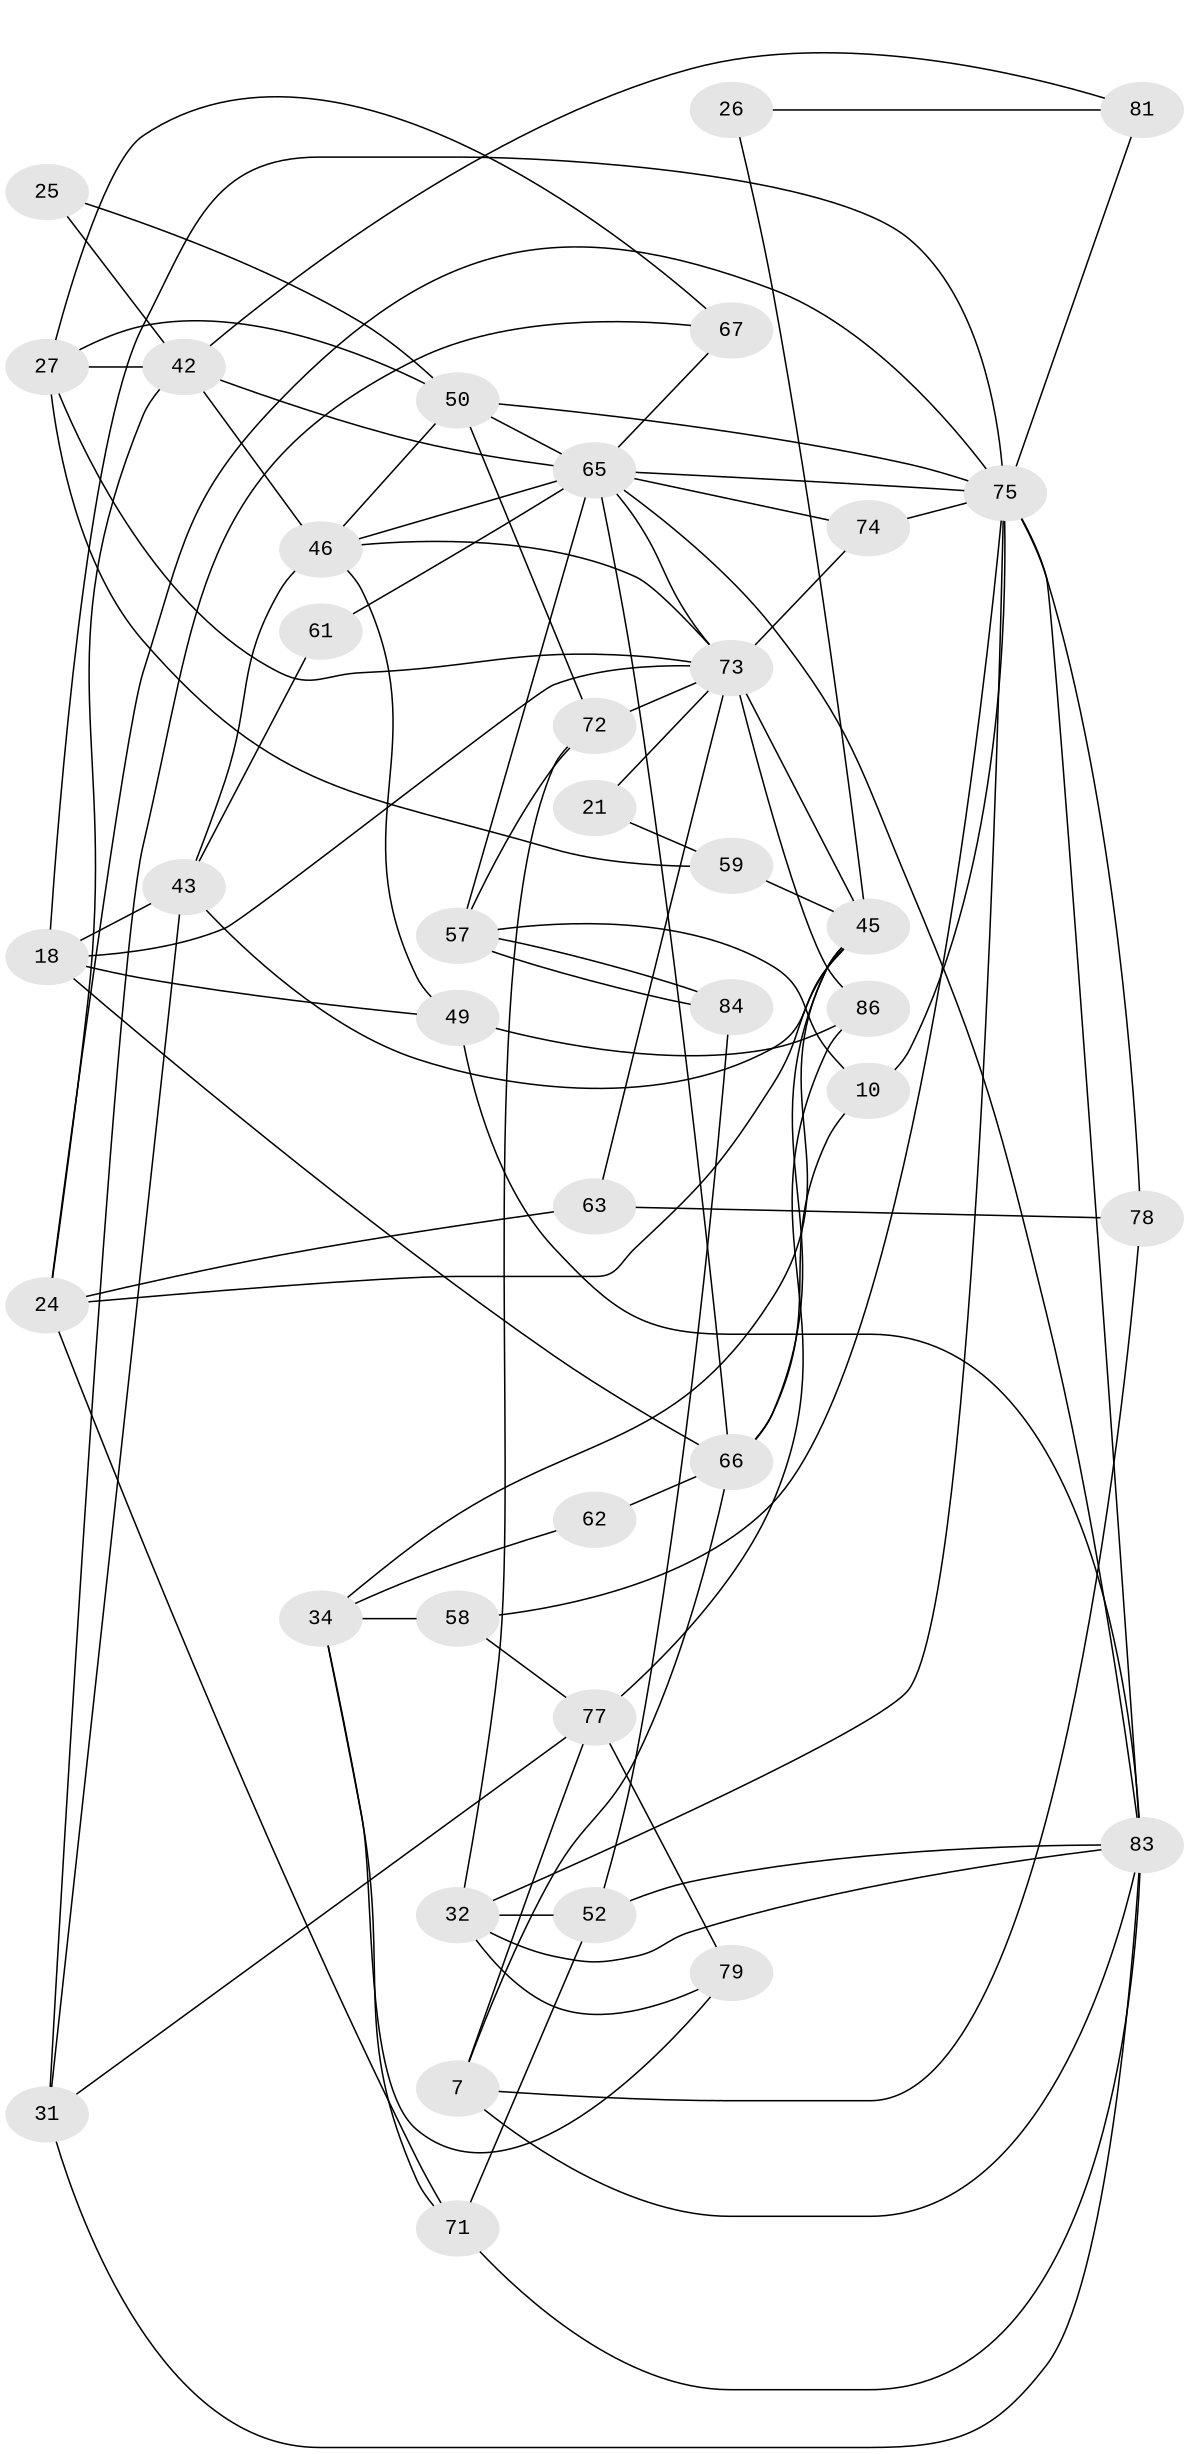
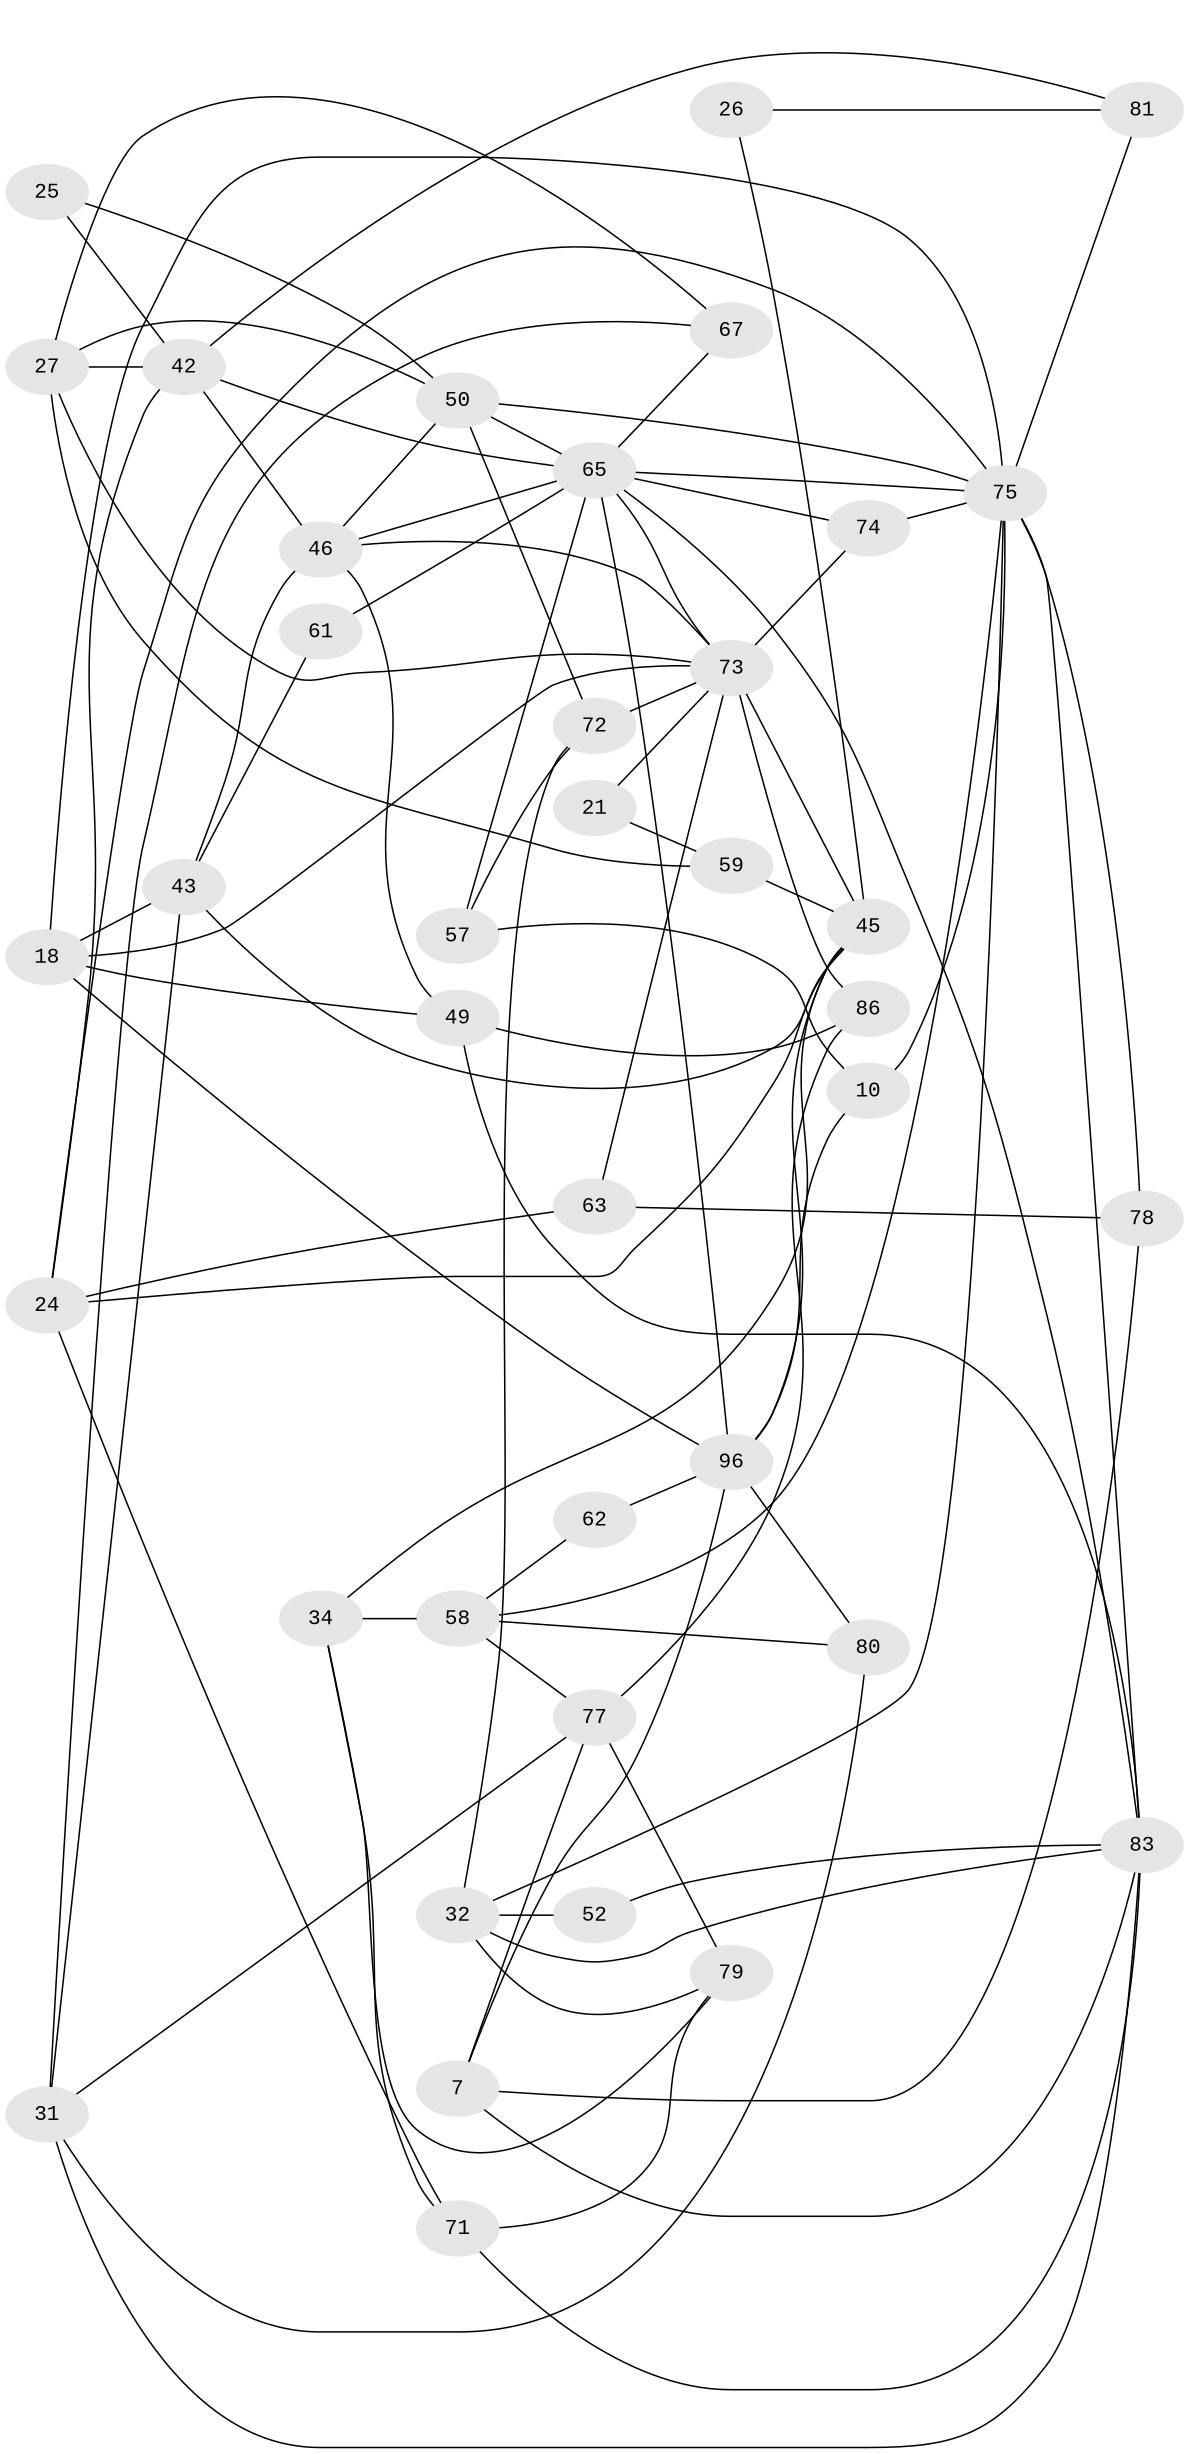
node "84": removed
node "66": label "66" -> "96"
edge "62" -- "34": now "62" -- "58"
node "80": added
edge "52" -- "71": now "79" -- "71"
